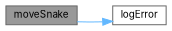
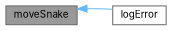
edge "moveSnake" -> "logError": reversed
